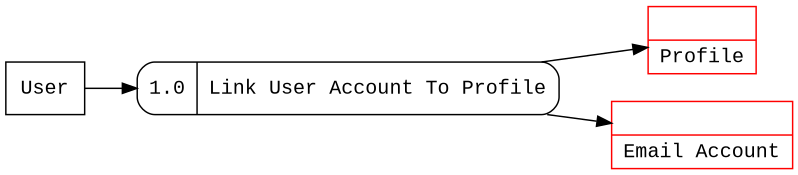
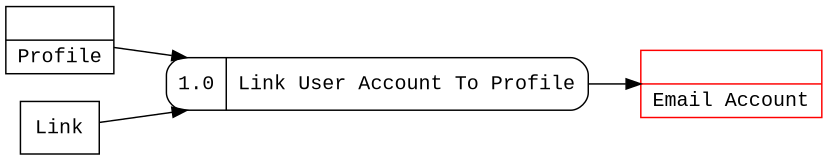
node "Profile": color red -> black
edge "1.0" -> "Profile": reversed
node "User": label "User" -> "Link"
